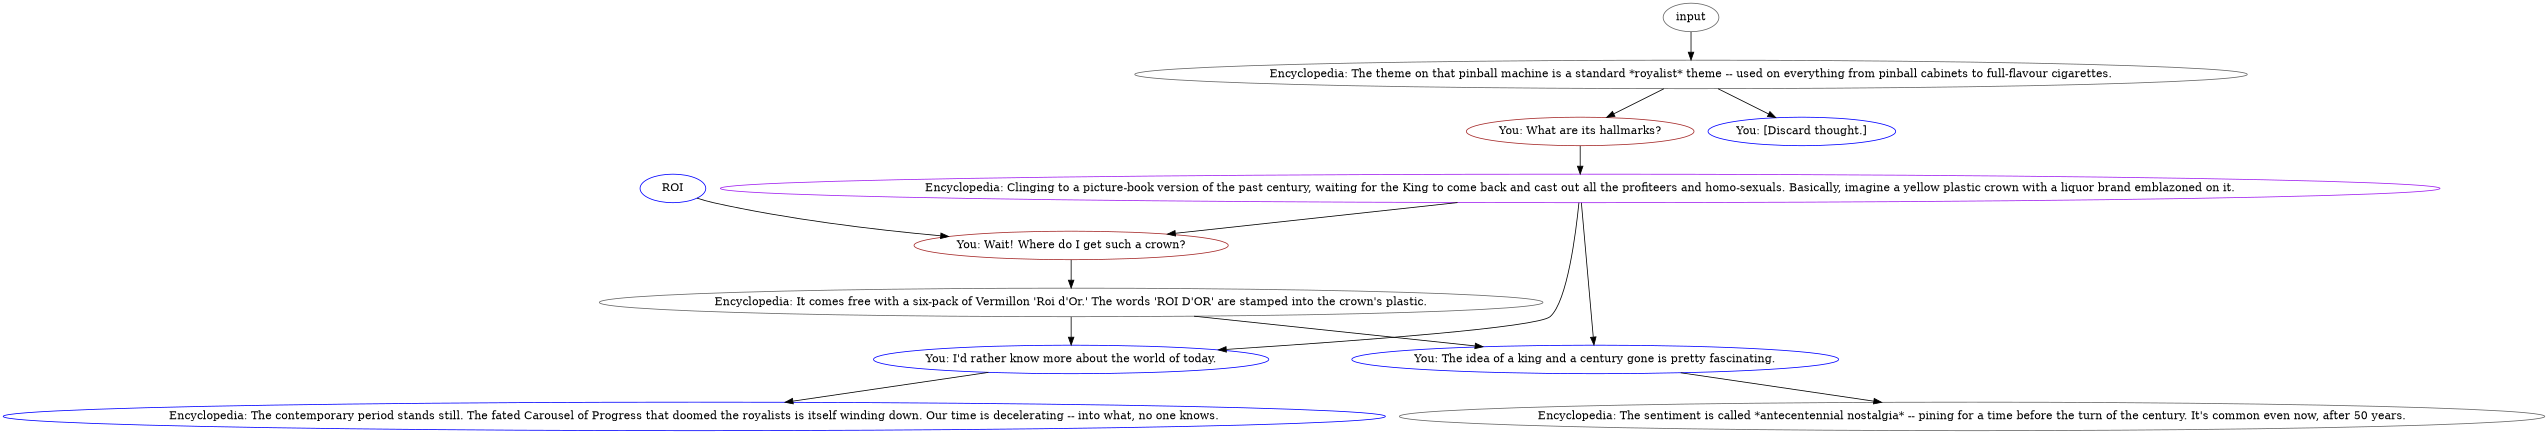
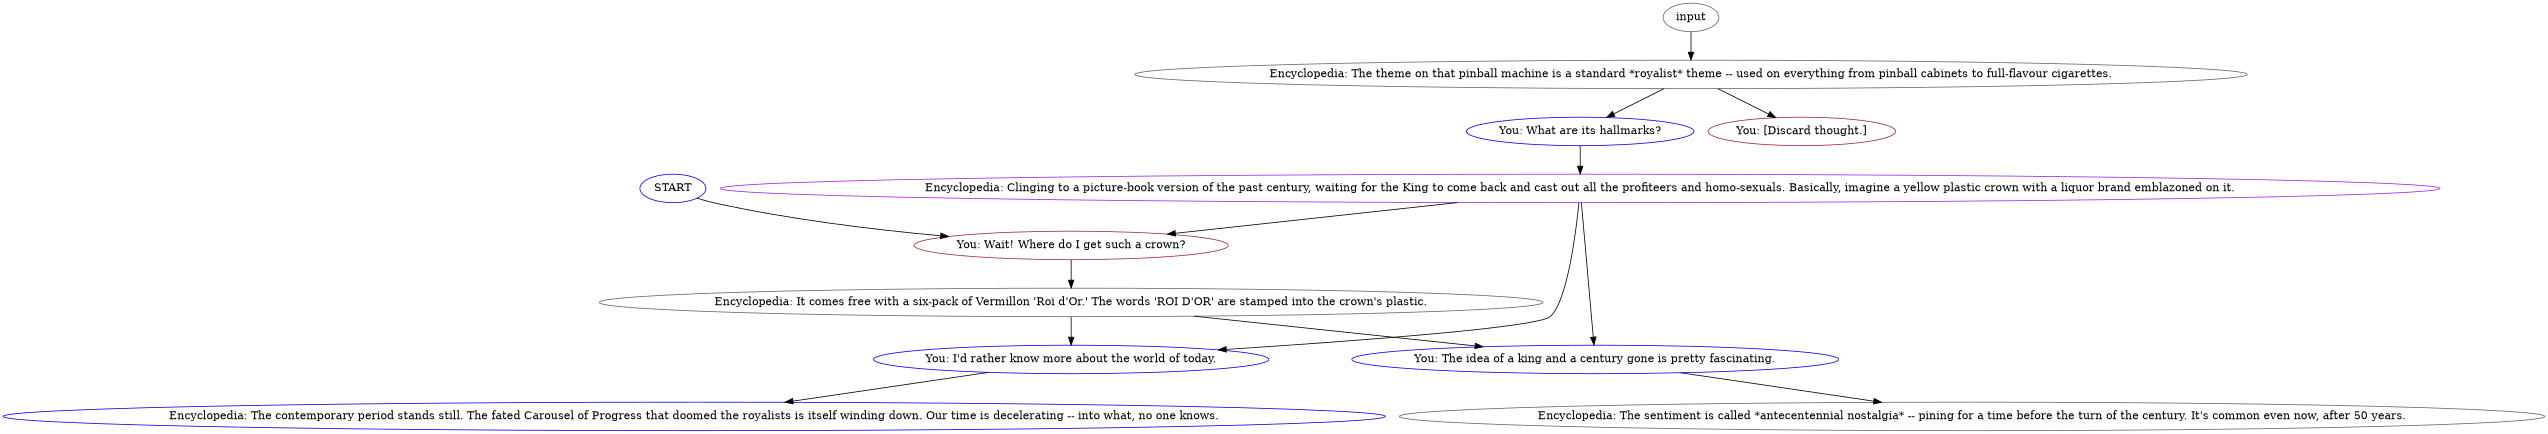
node "You: What are its hallmarks?": color brown -> blue
node "You: [Discard thought.]": color blue -> brown
node "ROI": label "ROI" -> "START"
